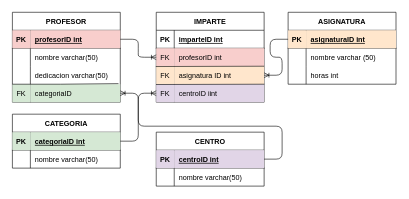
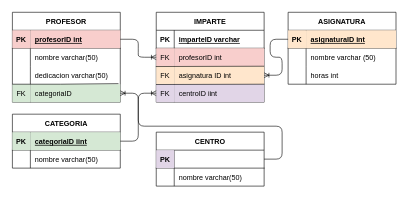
node "imparteID int": label "imparteID int" -> "imparteID varchar"
node "categoriaID int": label "categoriaID int" -> "categoriaID iint"
node "centroID int": removed
